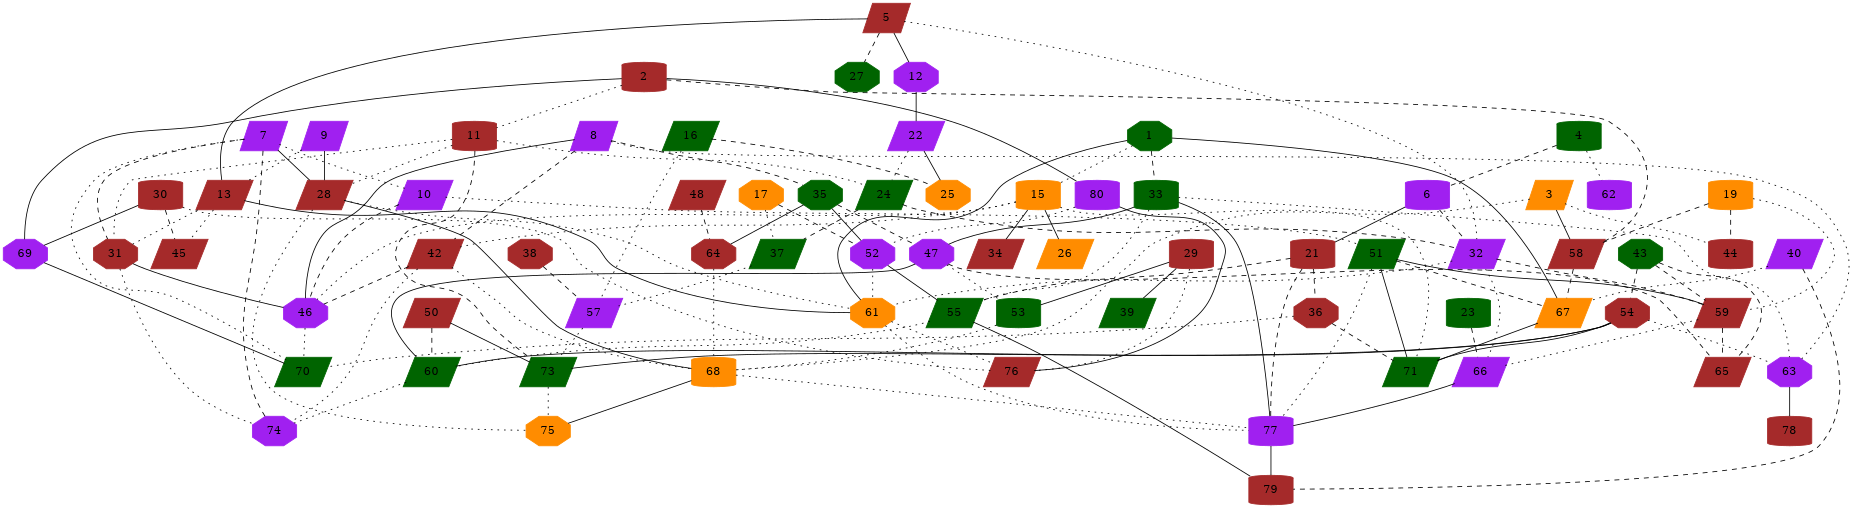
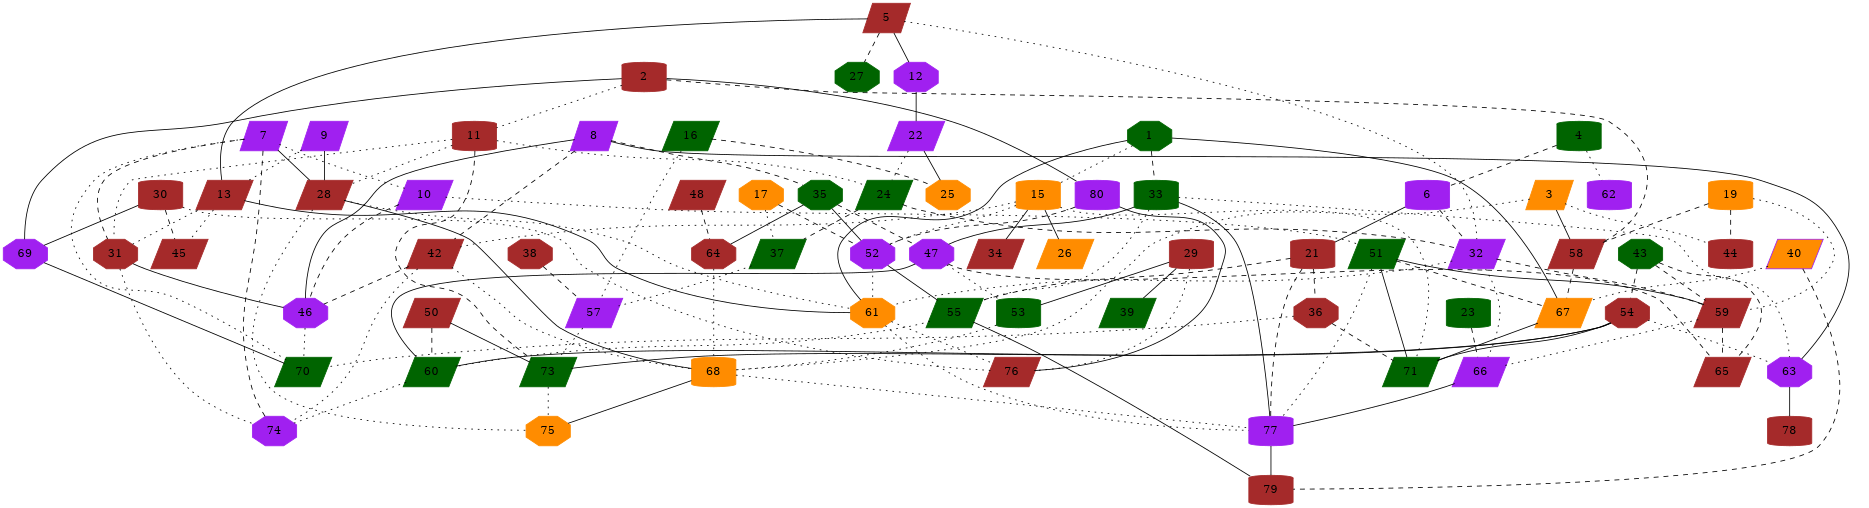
edge "8" -- "63": style dotted -> solid
edge "15" -- "46": now "15" -- "52"
edge "80" -- "52": style dotted -> dashed
node "40": fillcolor purple -> darkorange
